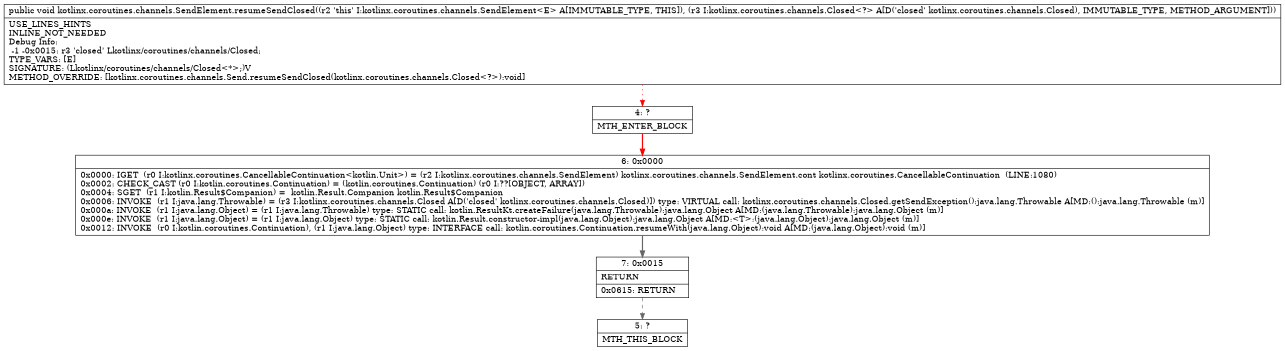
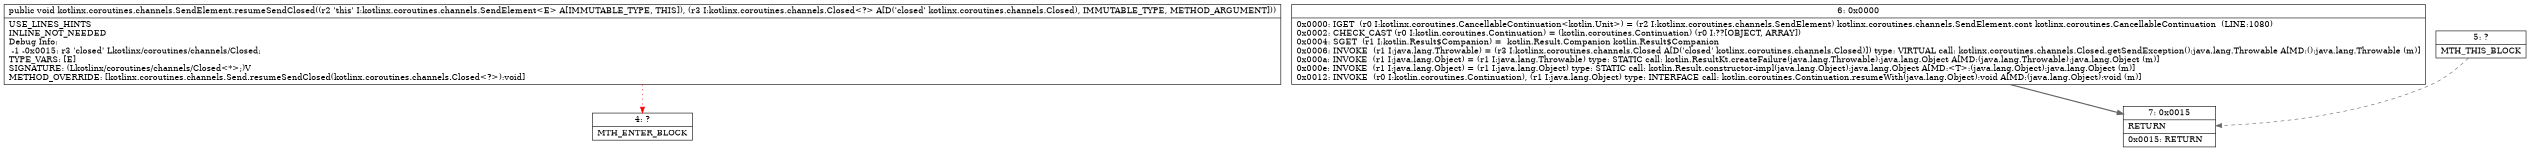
edge "4: ?" -> "6: 0x0000": removed
node "7: 0x0015": text "0x0615: RETURN" -> "0x0015: RETURN"
edge "7: 0x0015" -> "5: ?": reversed
